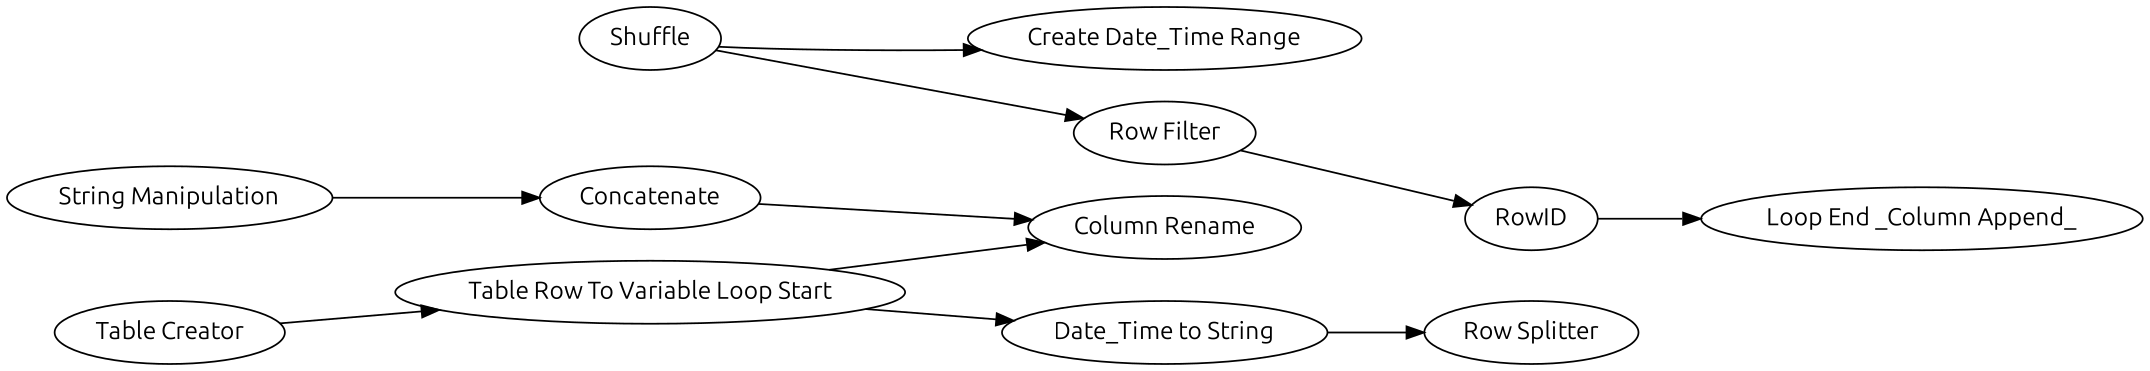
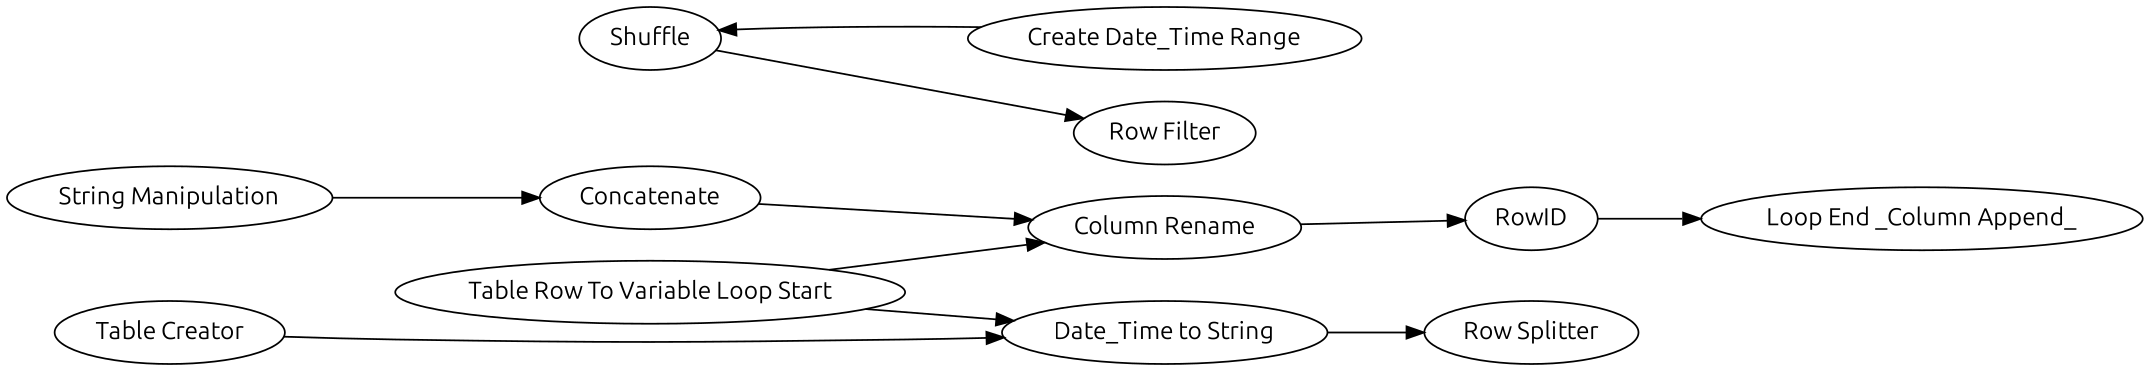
edge "Shuffle" -> "Create Date_Time Range": reversed
edge "Row Filter" -> "RowID": now "Column Rename" -> "RowID"
edge "Table Creator" -> "Table Row To Variable Loop Start": now "Table Creator" -> "Date_Time to String"
